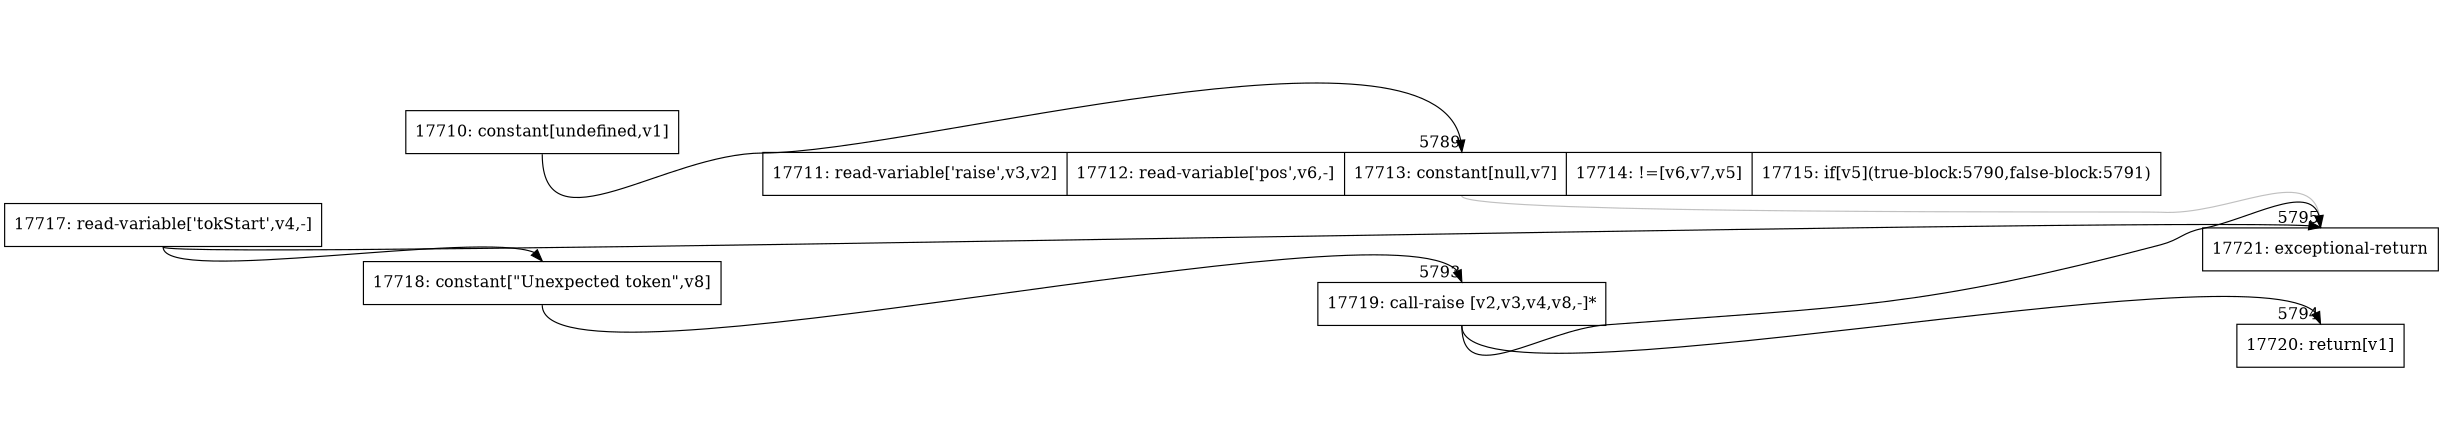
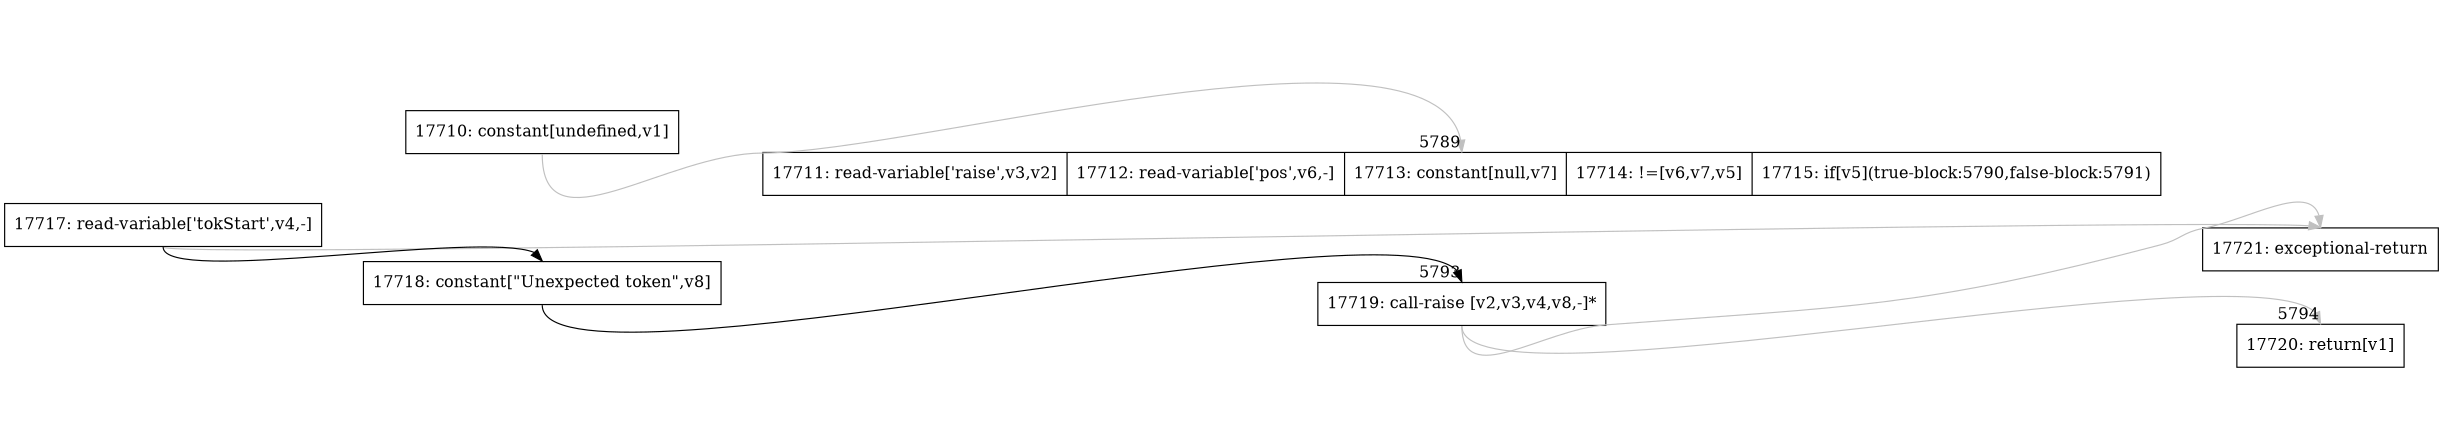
edge "17710: constant[undefined,v1]" -> "17711: read-variable['raise',v3,v2]": color black -> gray
edge "17711: read-variable['raise',v3,v2]" -> "17721: exceptional-return": removed
edge "17717: read-variable['tokStart',v4,-]" -> "17721: exceptional-return": color black -> gray
edge "17719: call-raise [v2,v3,v4,v8,-]*" -> "17721: exceptional-return": color black -> gray
edge "17719: call-raise [v2,v3,v4,v8,-]*" -> "17720: return[v1]": color black -> gray
